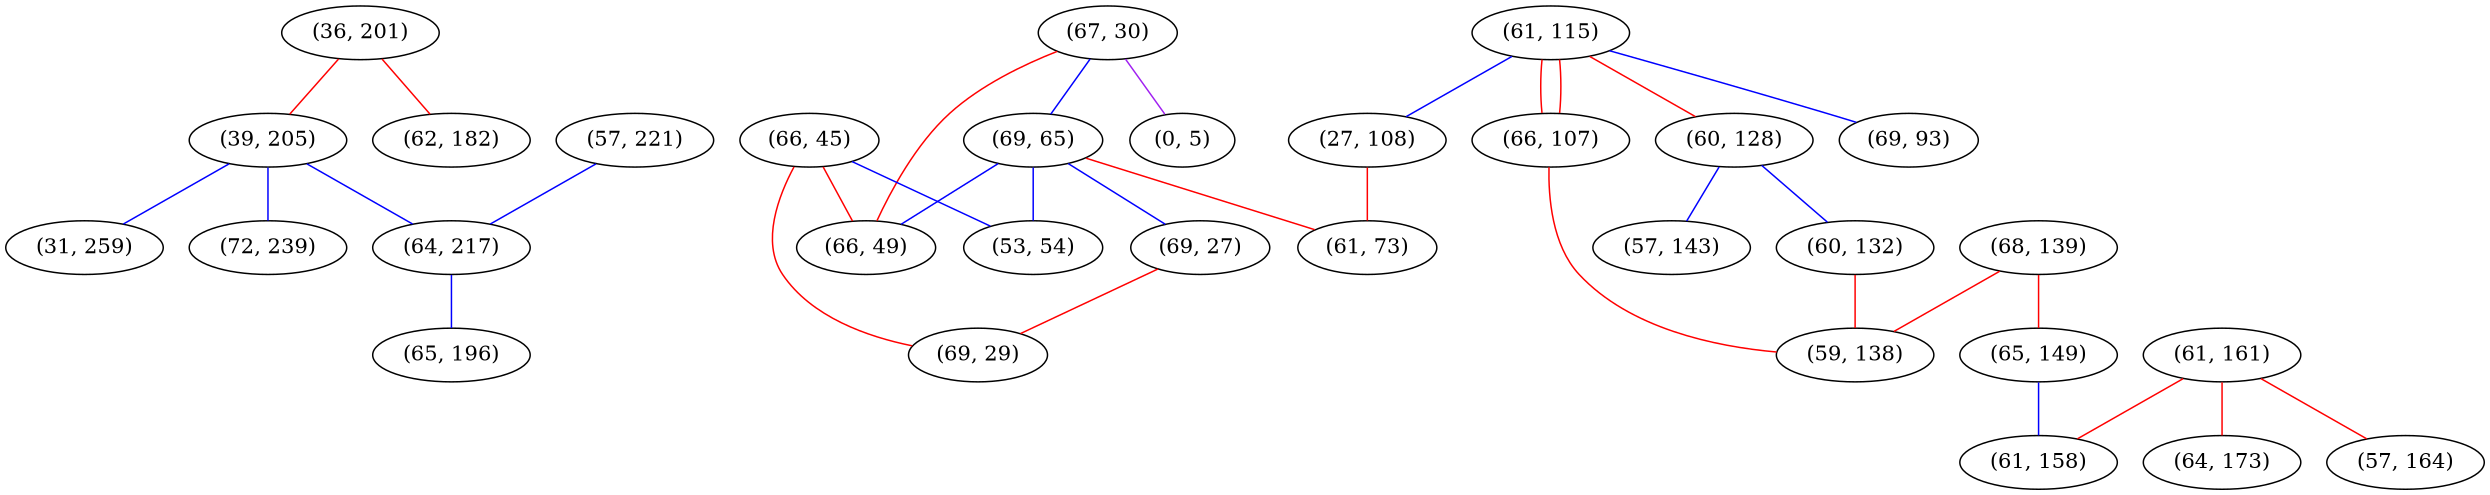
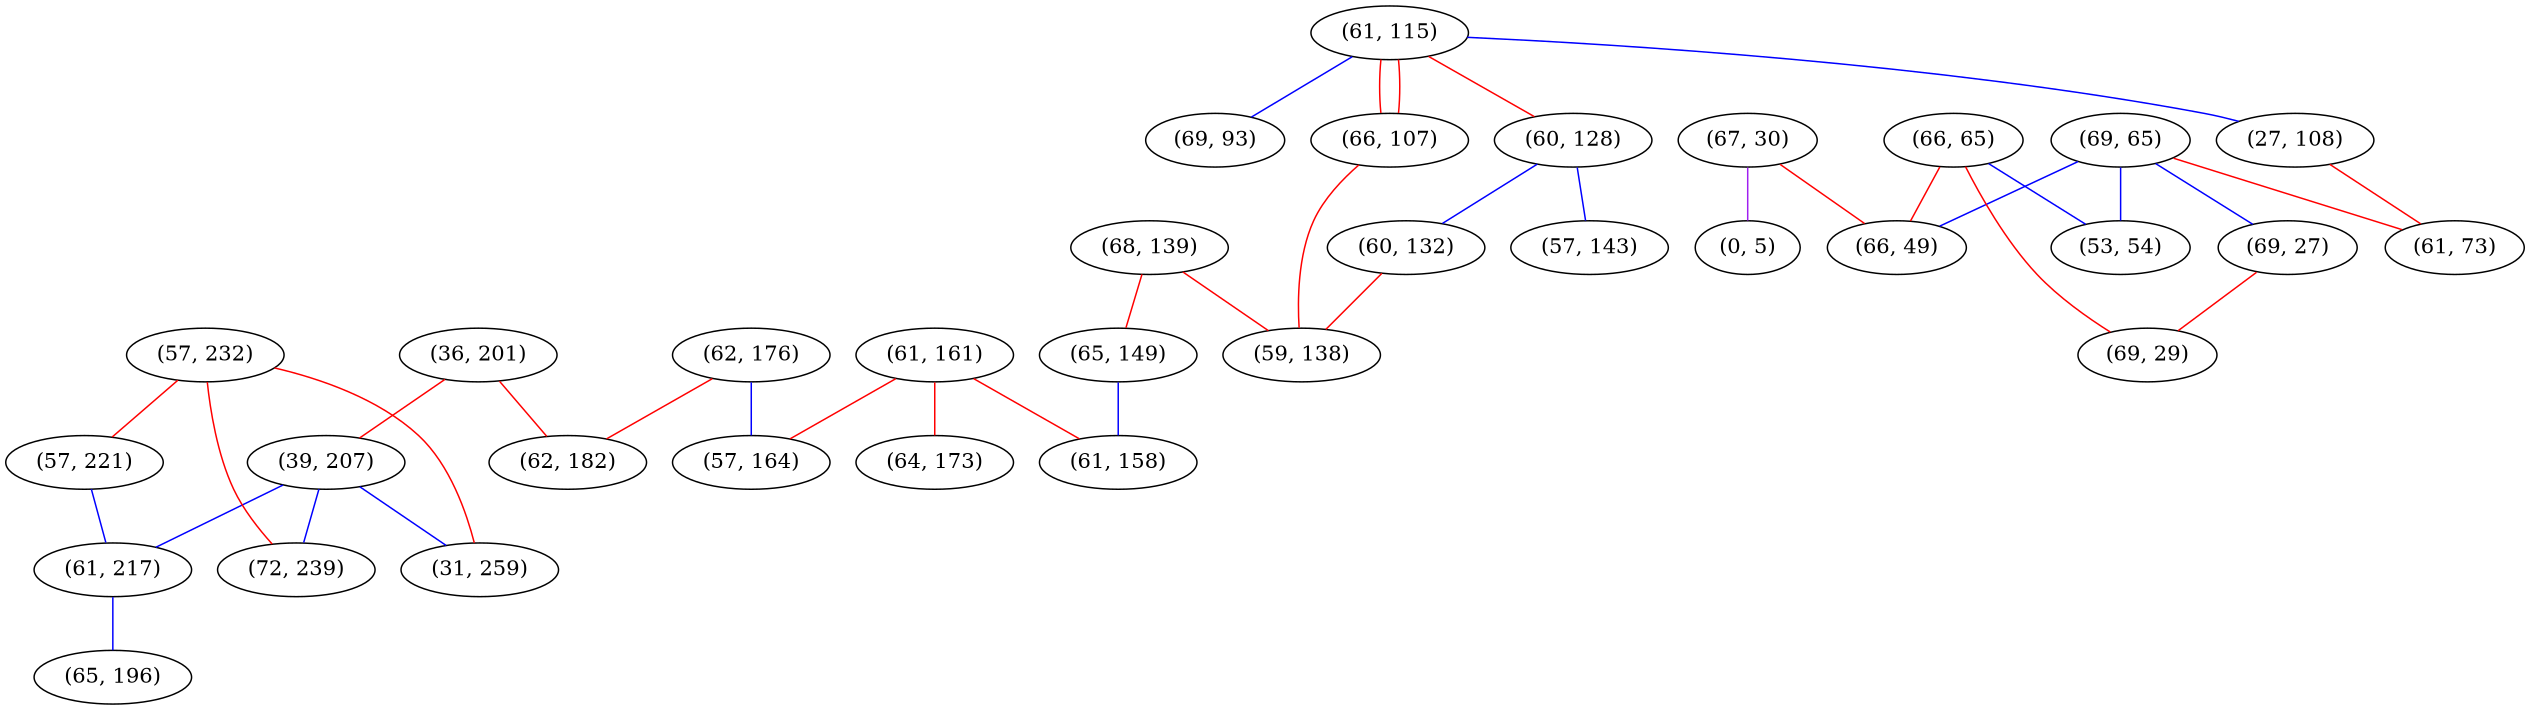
edge "(67, 30)" -- "(69, 65)": removed
node "(39, 205)": label "(39, 205)" -> "(39, 207)"
node "(66, 45)": label "(66, 45)" -> "(66, 65)"
node "(64, 217)": label "(64, 217)" -> "(61, 217)"
node "(57, 232)": added
node "(62, 176)": added
